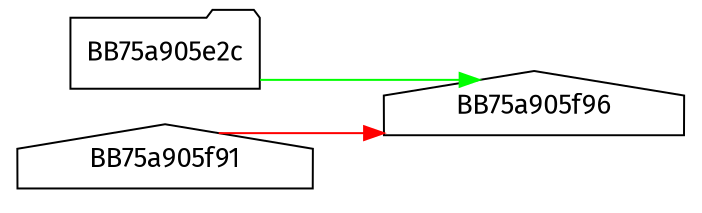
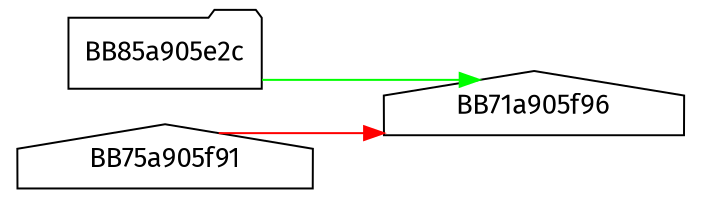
node "BB75a905e2c": label "BB75a905e2c" -> "BB85a905e2c"
node "BB75a905f96": label "BB75a905f96" -> "BB71a905f96"
